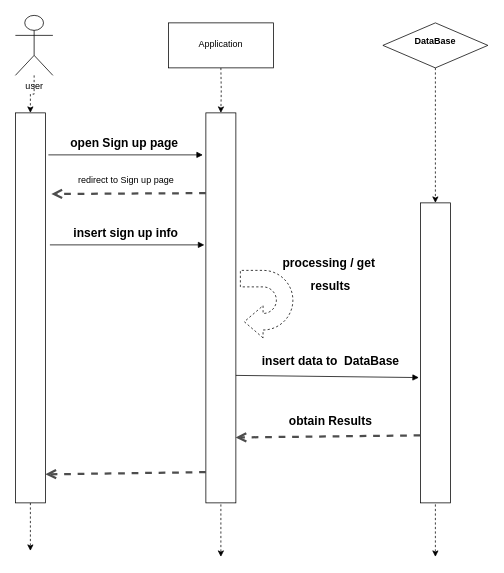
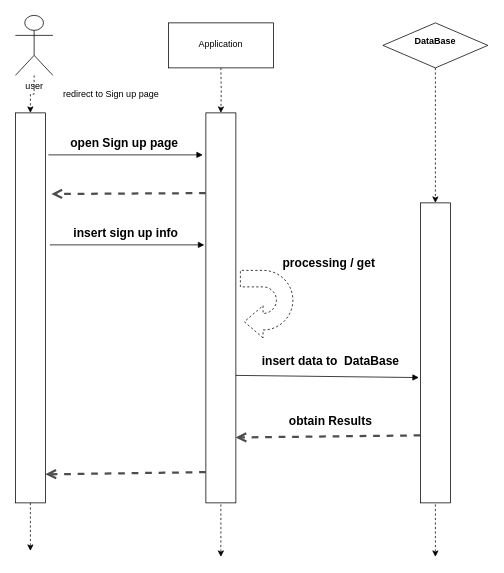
node "redirect to Sign up page": moved (127, 180) -> (112, 94)
node "results": removed
